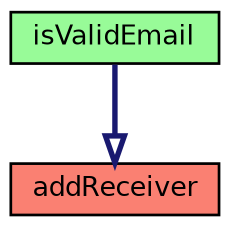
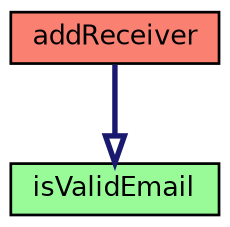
edge "isValidEmail" -> "addReceiver": reversed
